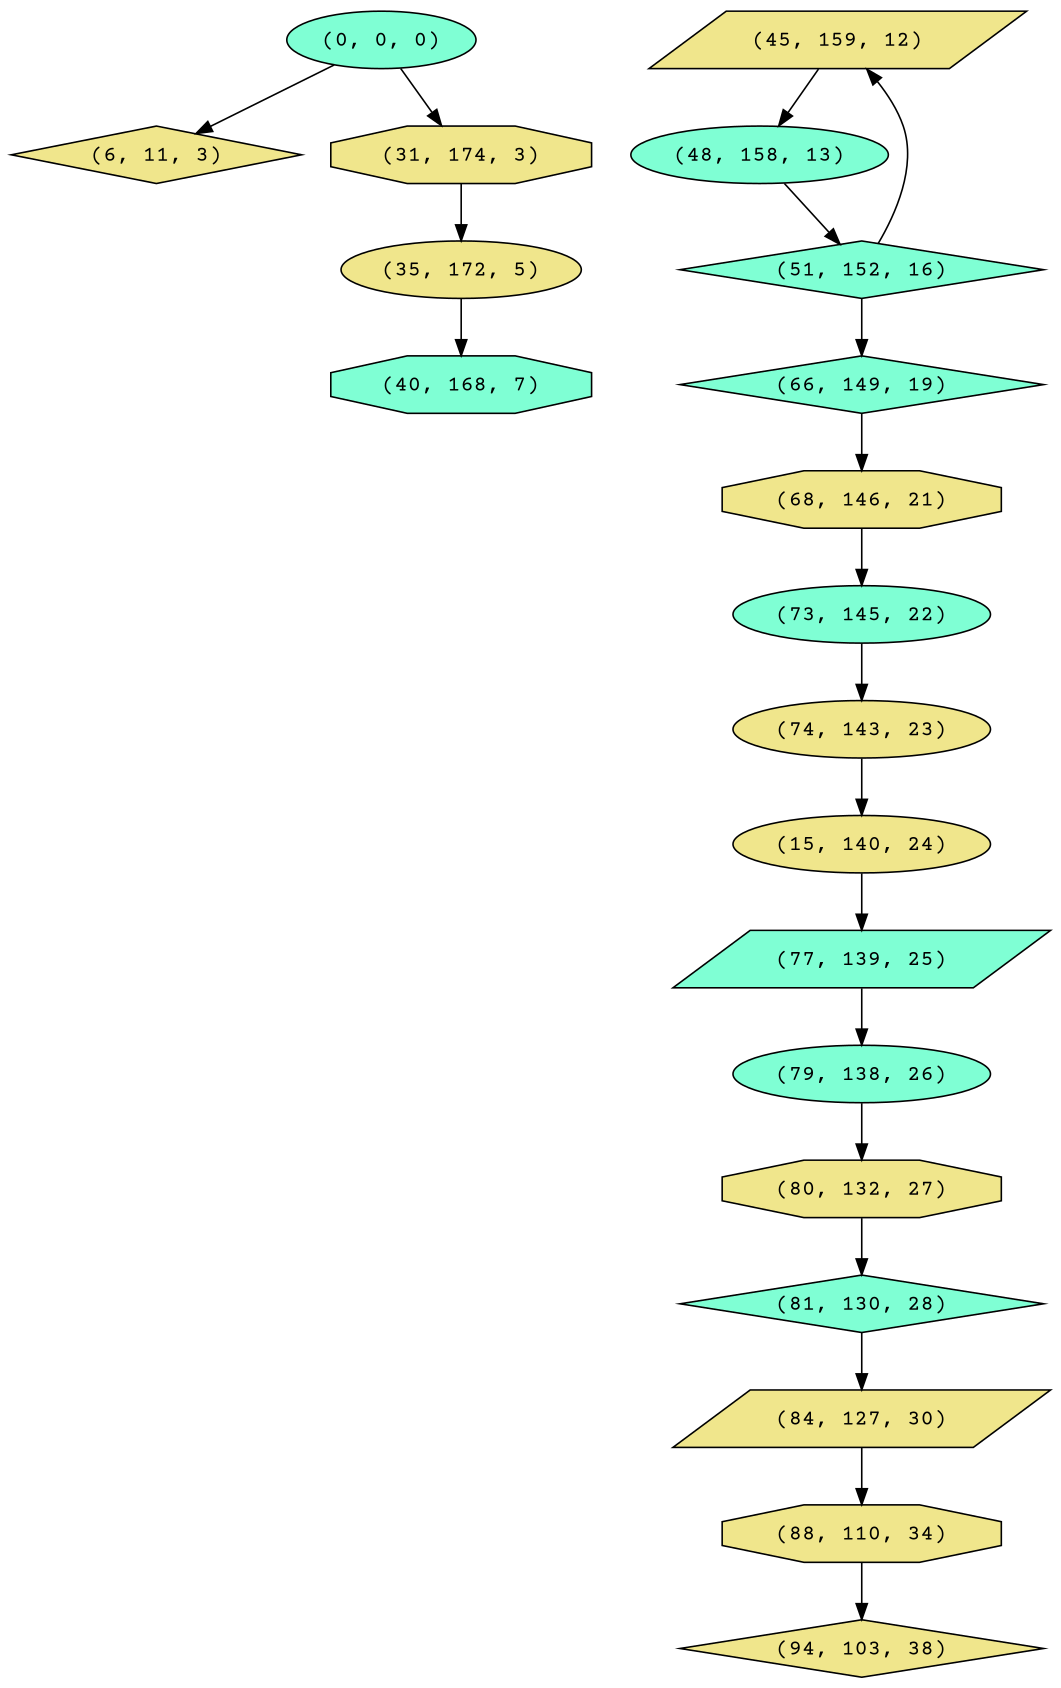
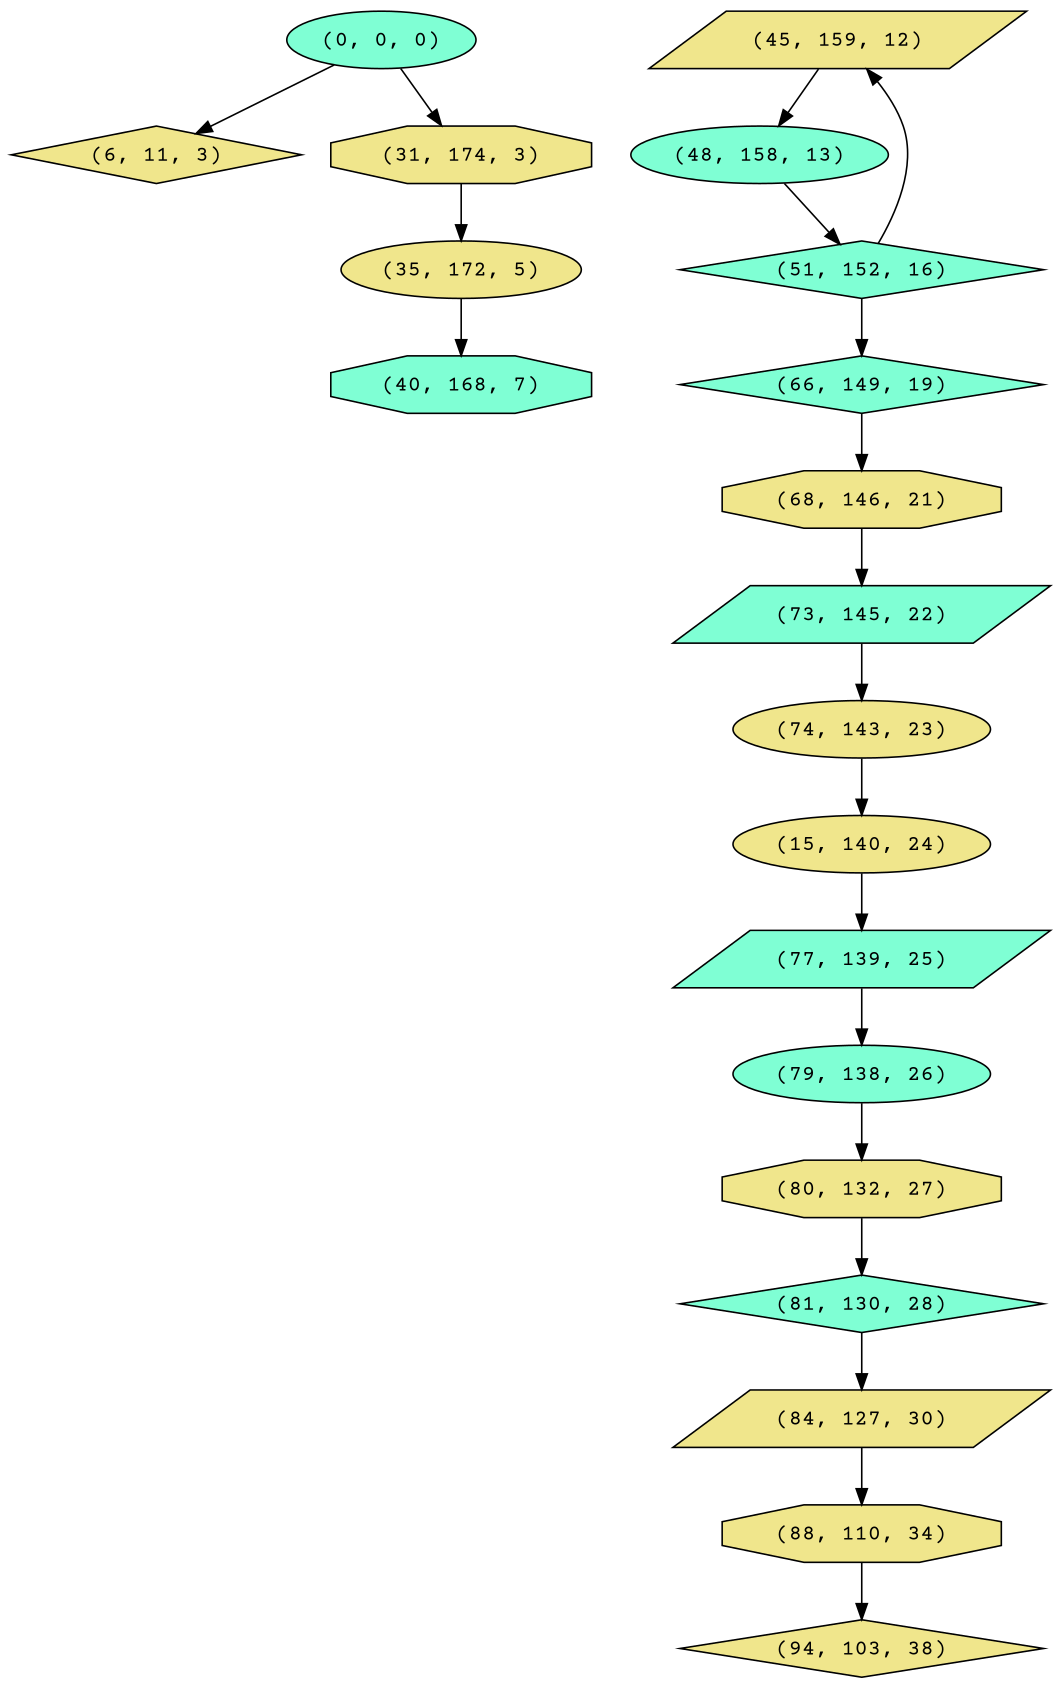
node "(73, 145, 22)": shape ellipse -> parallelogram
